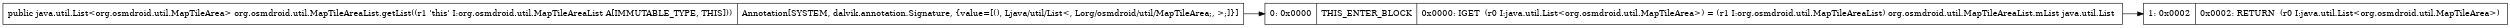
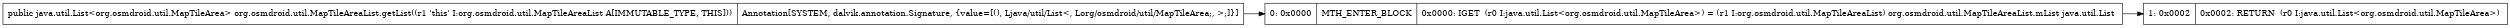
node "0: 0x0000": text "THIS_ENTER_BLOCK" -> "MTH_ENTER_BLOCK"
